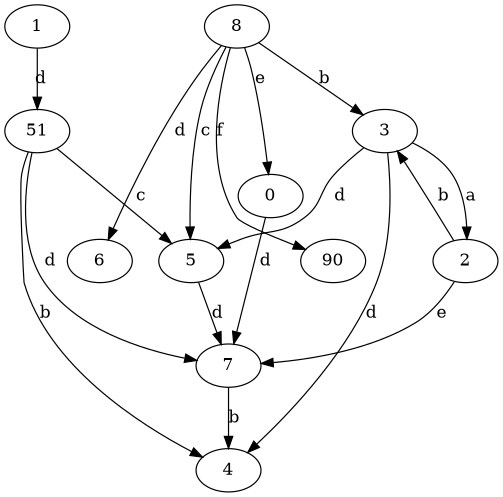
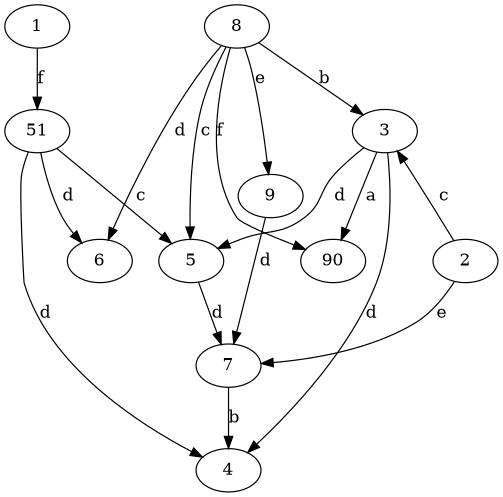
edge "1" -> "51": label "d" -> "f"
edge "3" -> "2": now "3" -> "90"
node "0": label "0" -> "9"
edge "2" -> "3": label "b" -> "c"
edge "51" -> "7": now "51" -> "6"
edge "51" -> "4": label "b" -> "d"
